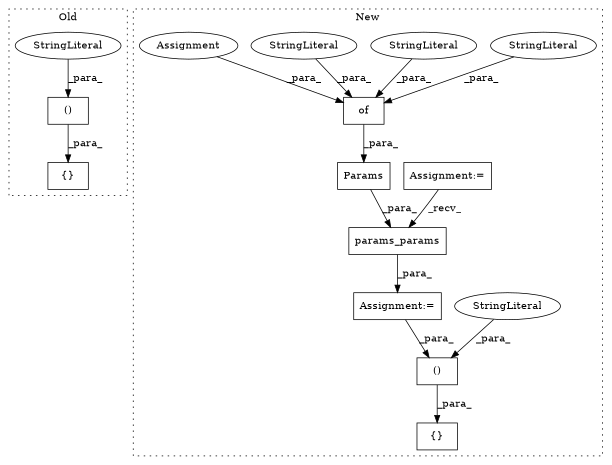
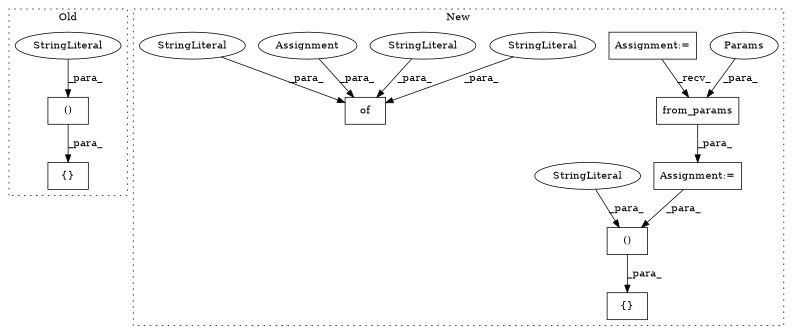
edge "of" -> "Params": removed, label "_para_"
node "Params": shape box -> ellipse
node "params_params": label "params_params" -> "from_params"
